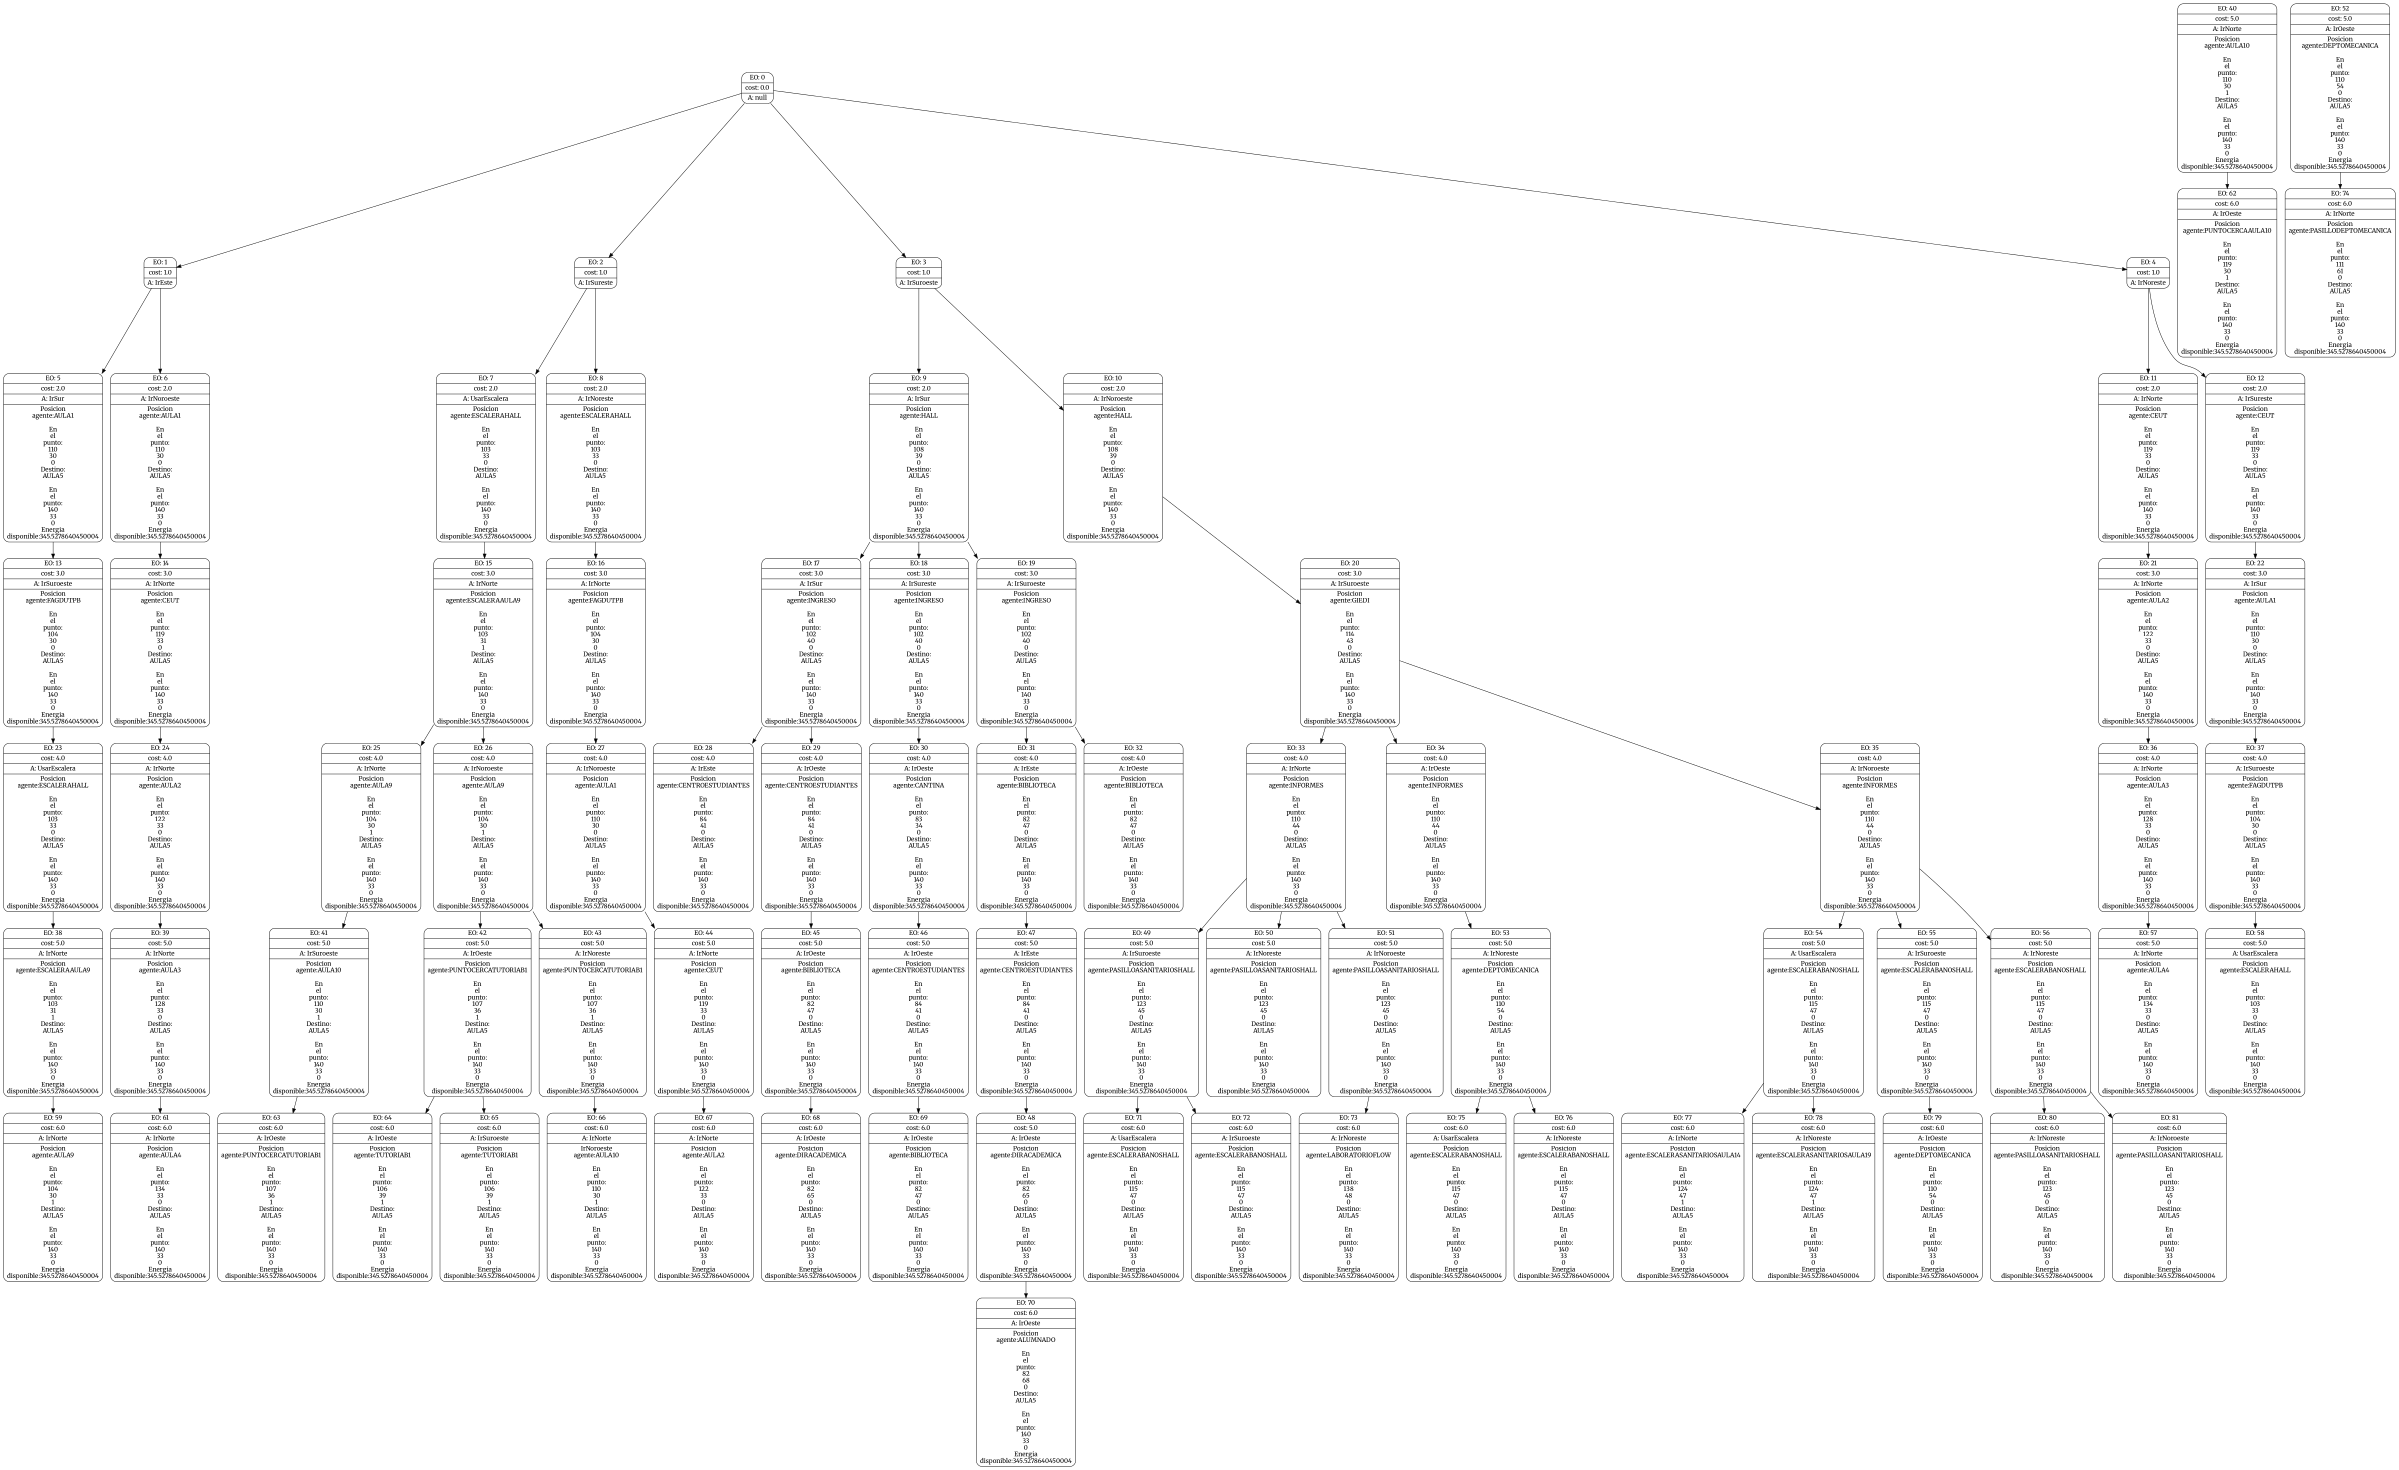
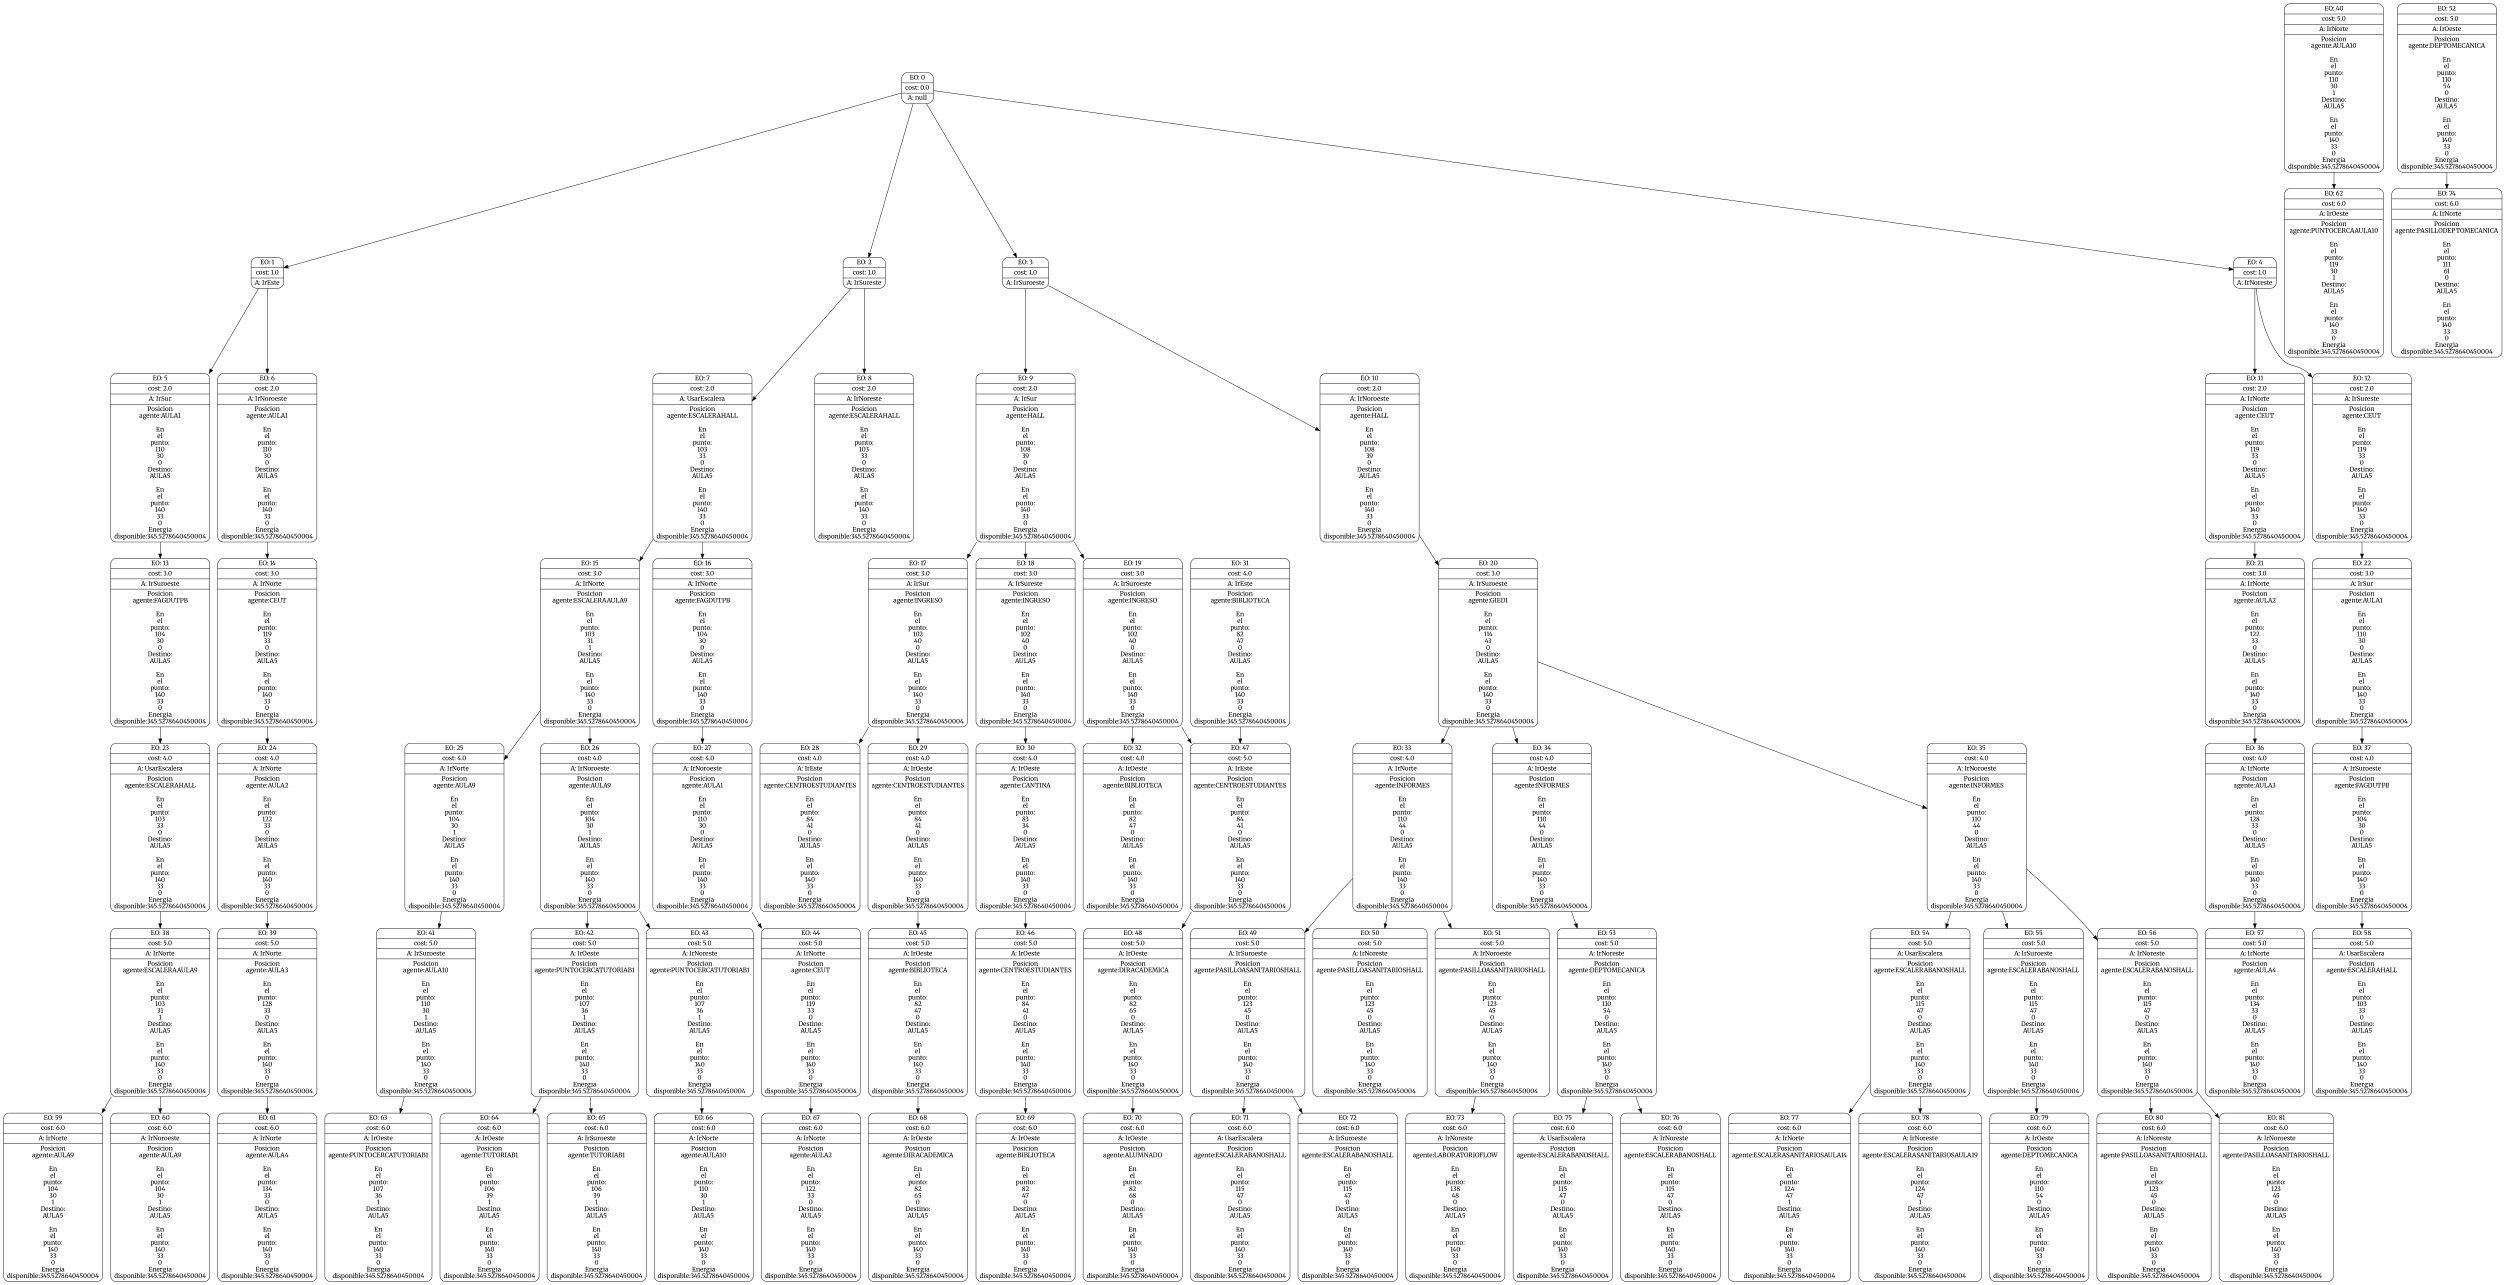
edge "EO: 8" -> "EO: 16": now "EO: 7" -> "EO: 16"
edge "EO: 19" -> "EO: 31": now "EO: 19" -> "EO: 47"
node "EO: 66": text "IrNoroeste" -> "Posicion"
node "EO: 60": added
